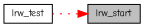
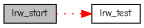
edge "lrw_test" -> "lrw_start": reversed
